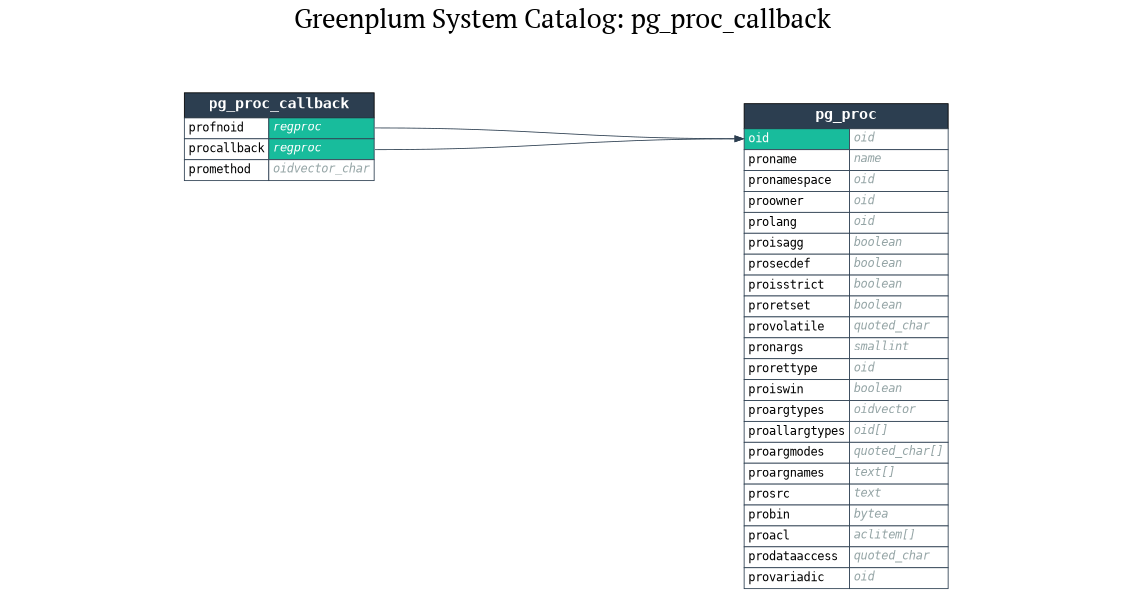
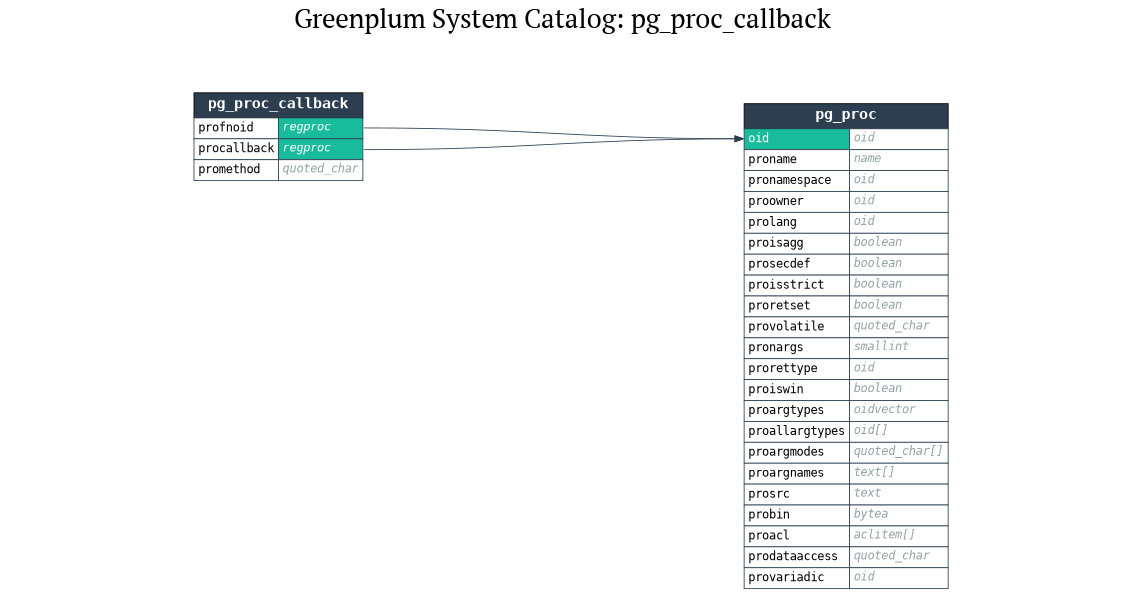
node "pg_proc_callback": text "oidvector_char" -> "quoted_char"
